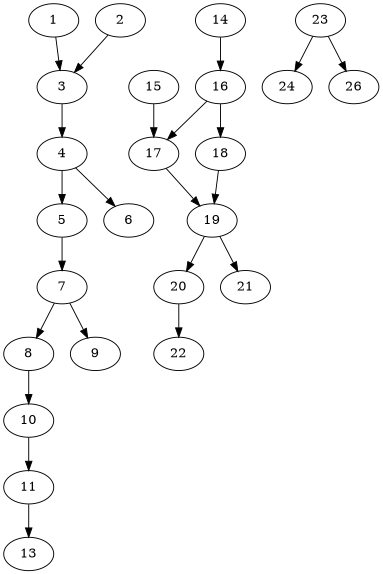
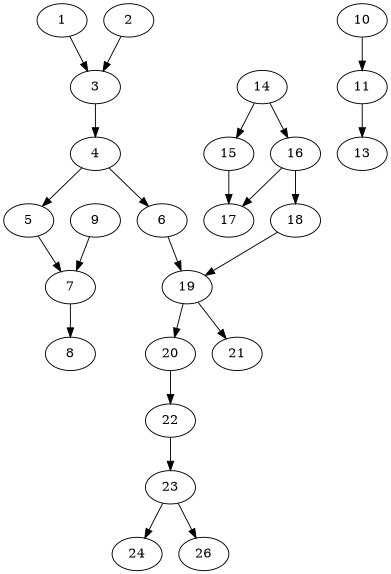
edge "14" -> "15": added
edge "17" -> "19": now "6" -> "19"
edge "7" -> "9": reversed
edge "8" -> "10": removed
edge "22" -> "23": added
